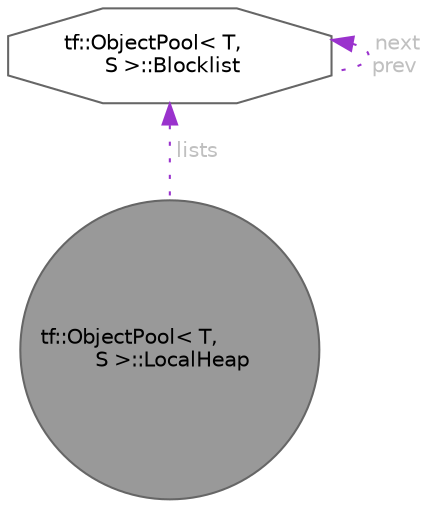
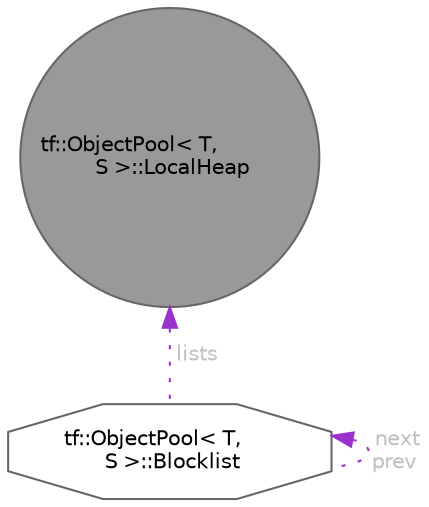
edge "tf::ObjectPool< T, S >::LocalHeap" -> "tf::ObjectPool< T, S >::Blocklist": reversed
